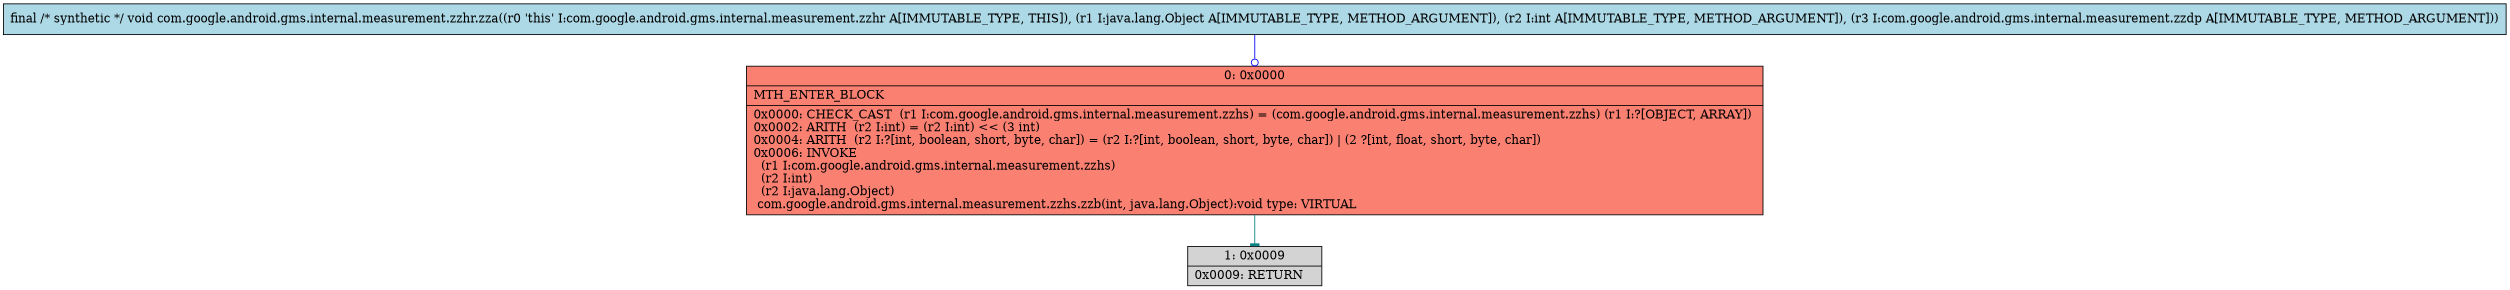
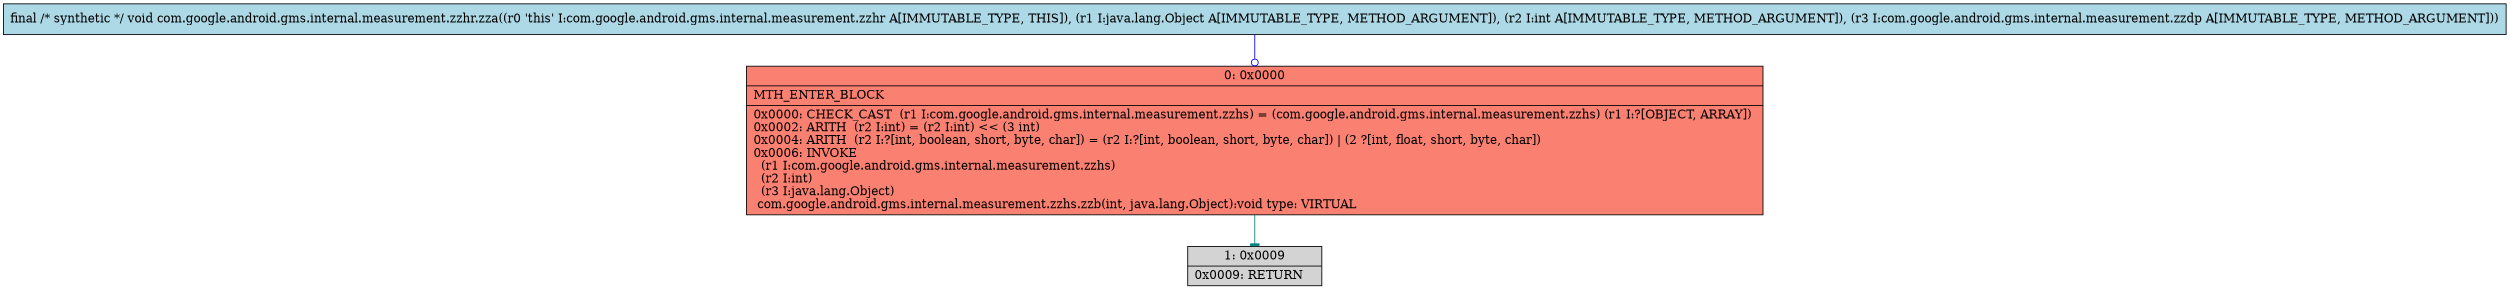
node "0: 0x0000": text "(r2 I:java.lang.Object)" -> "(r3 I:java.lang.Object)"
